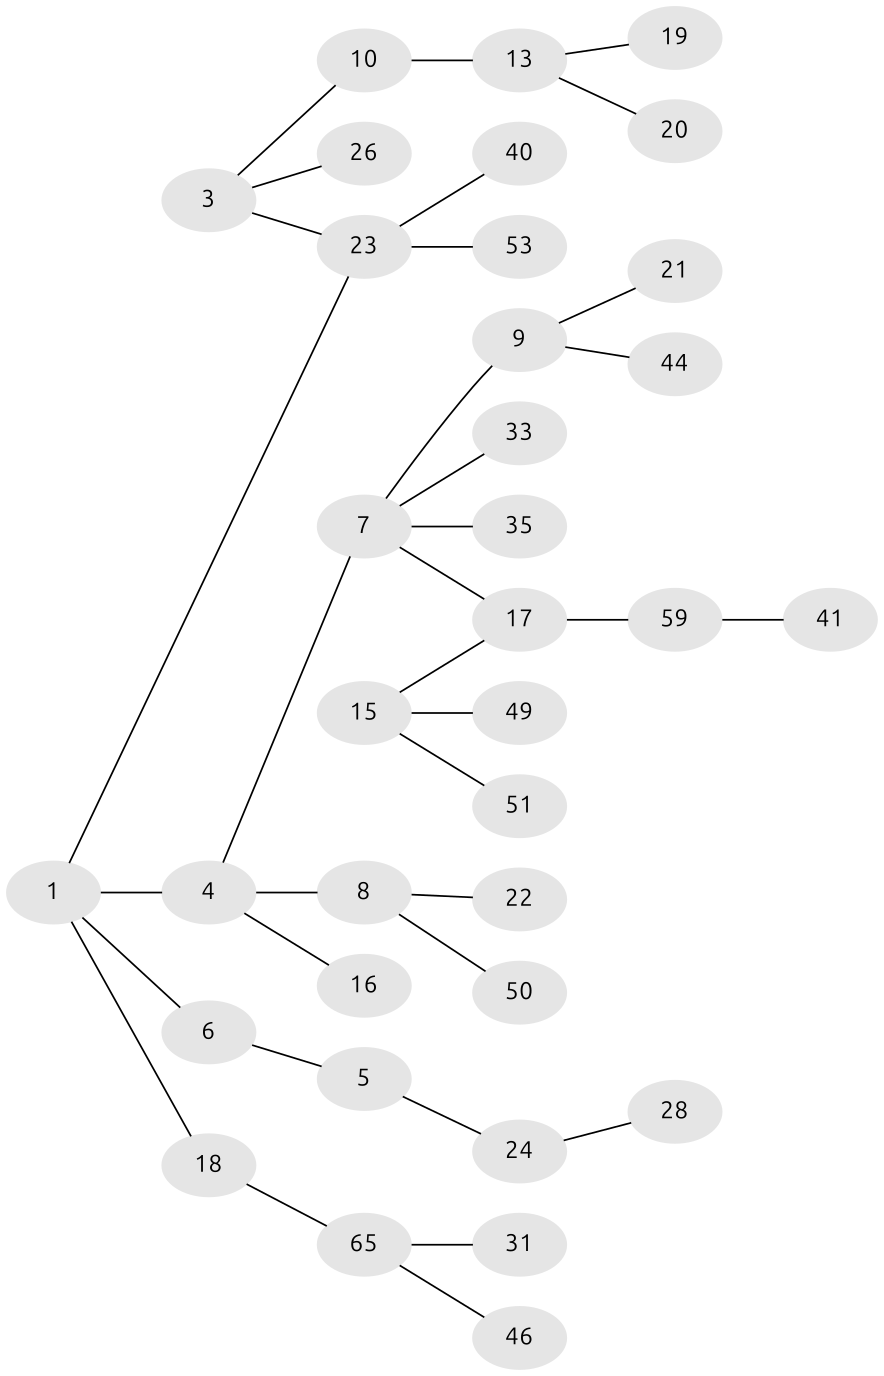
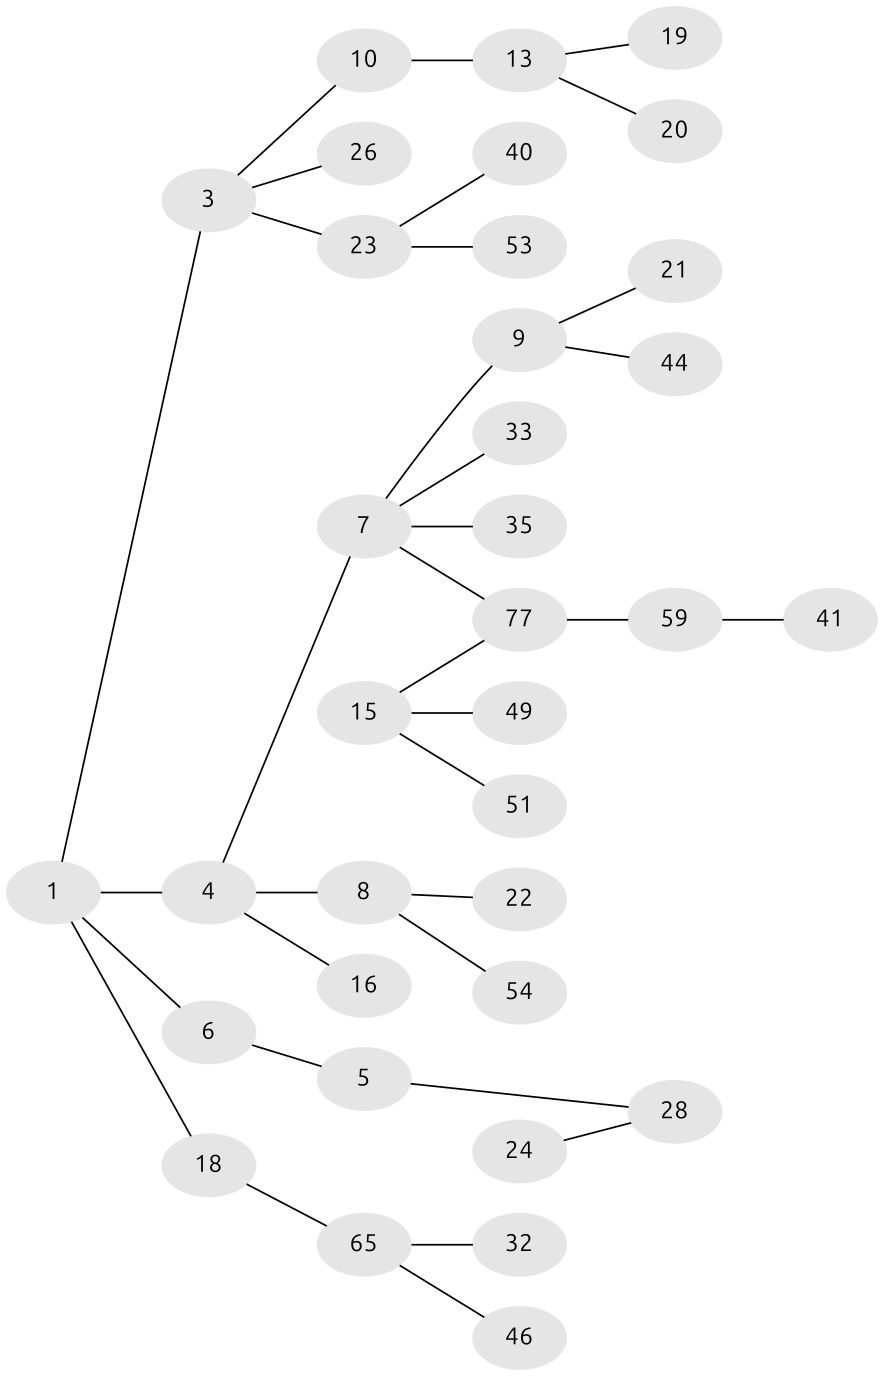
edge "23" -- "1": now "3" -- "1"
node "17": label "17" -> "77"
node "50": label "50" -> "54"
edge "5" -- "24": now "5" -- "28"
node "31": label "31" -> "32"
